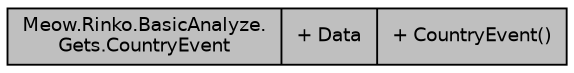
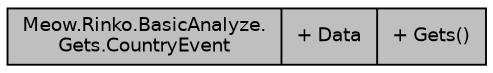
node "Meow.Rinko.BasicAnalyze.": text "+ CountryEvent()" -> "+ Gets()"
